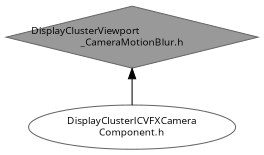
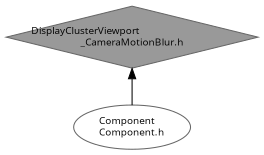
node "DisplayClusterICVFXCamera Component.h": label "DisplayClusterICVFXCamera Component.h" -> "Component Component.h"
